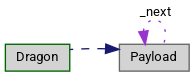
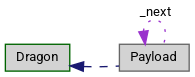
edge "Dragon" -> "Payload": reversed
